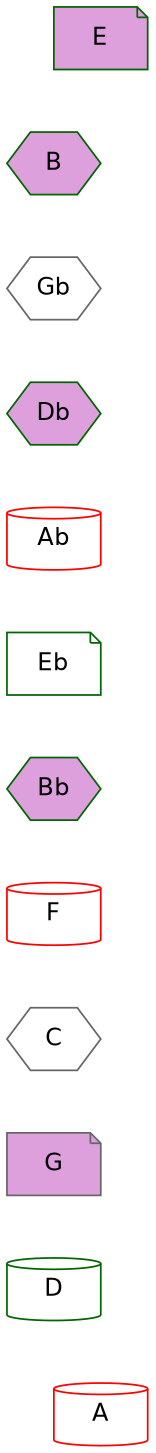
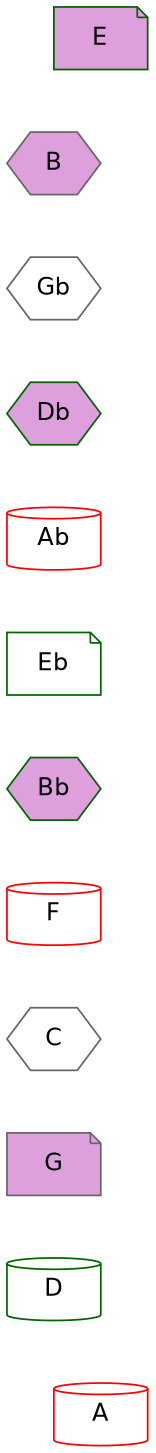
node "B": color darkgreen -> gray40
